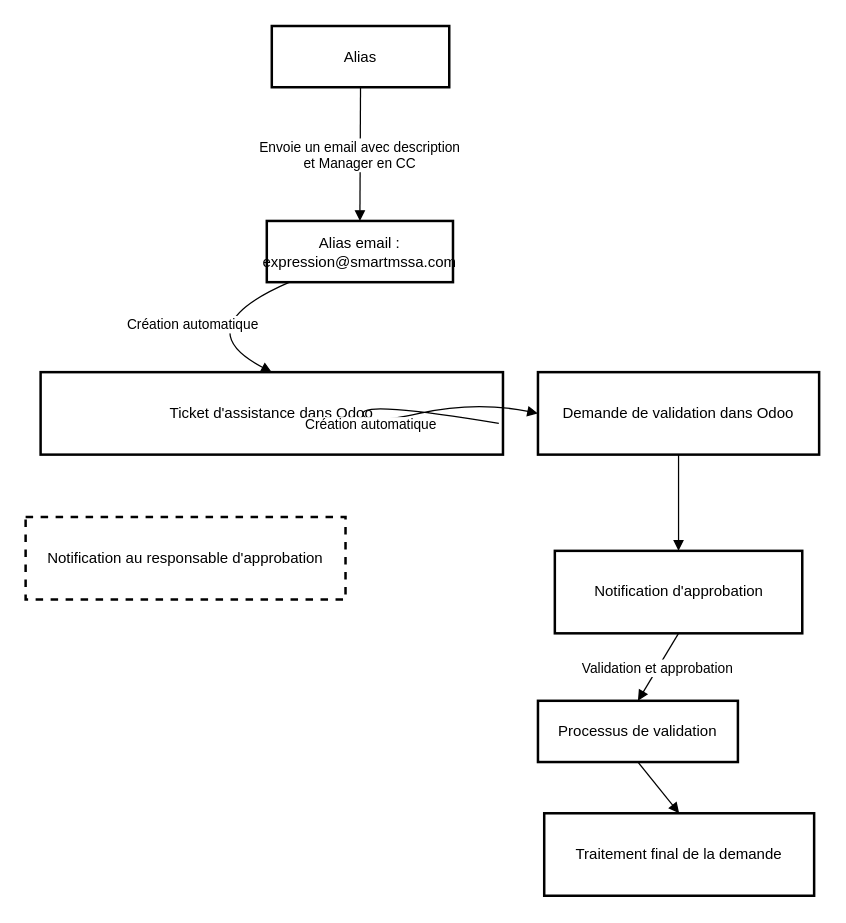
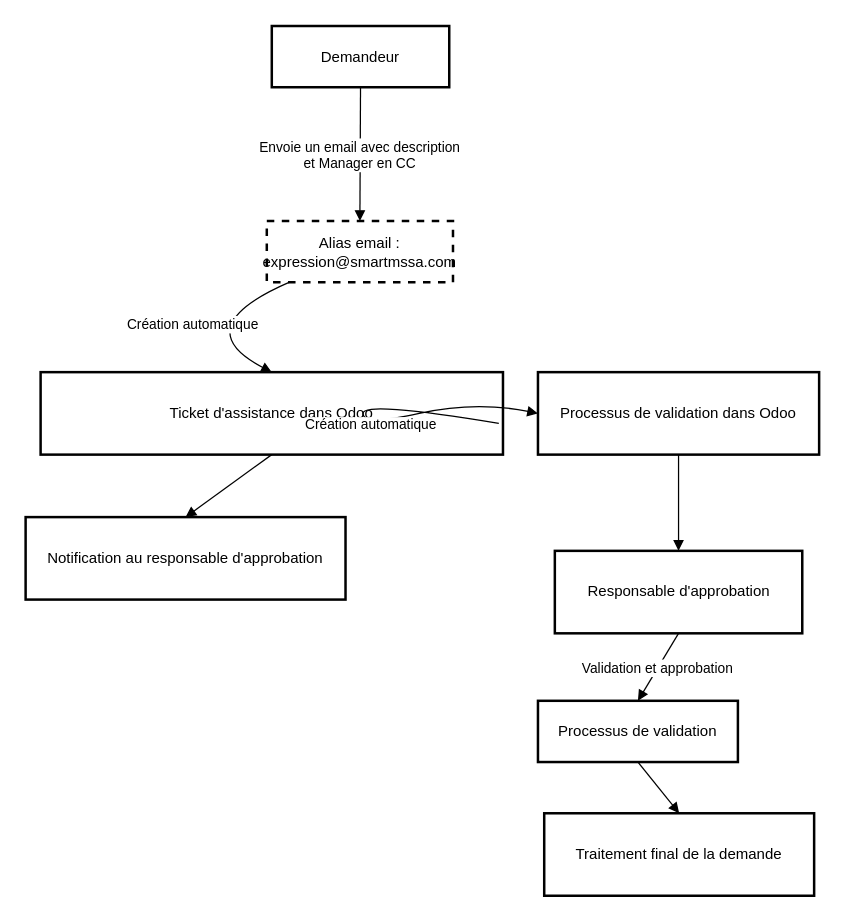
node "Alias": label "Alias" -> "Demandeur"
node "Alias email : expression@smartmssa.com": style solid -> dashed
node "Demande de validation dans Odoo": label "Demande de validation dans Odoo" -> "Processus de validation dans Odoo"
edge "Ticket d'assistance dans Odoo" -> "Notification au responsable d'approbation": added
node "Notification au responsable d'approbation": style dashed -> solid
node "Notification d'approbation": label "Notification d'approbation" -> "Responsable d'approbation"
